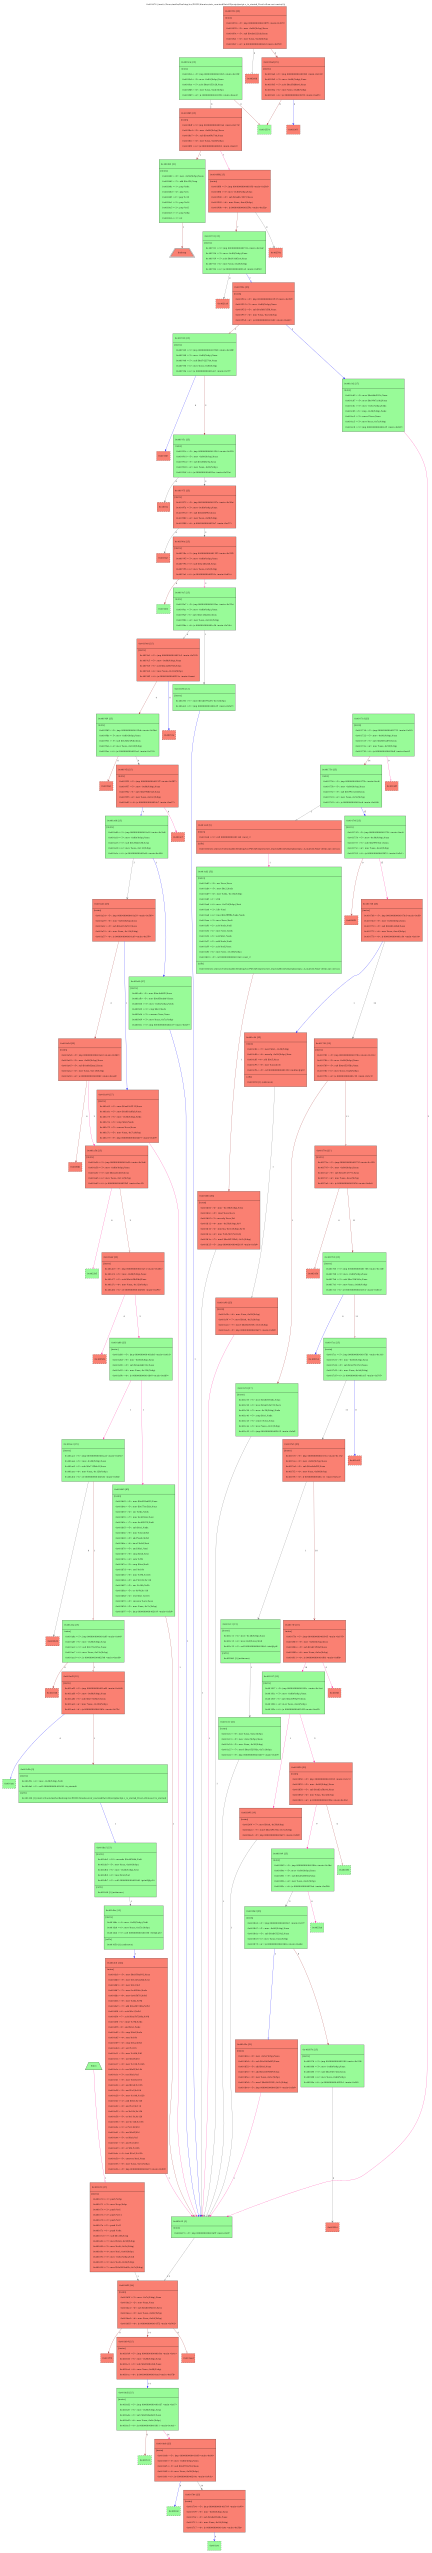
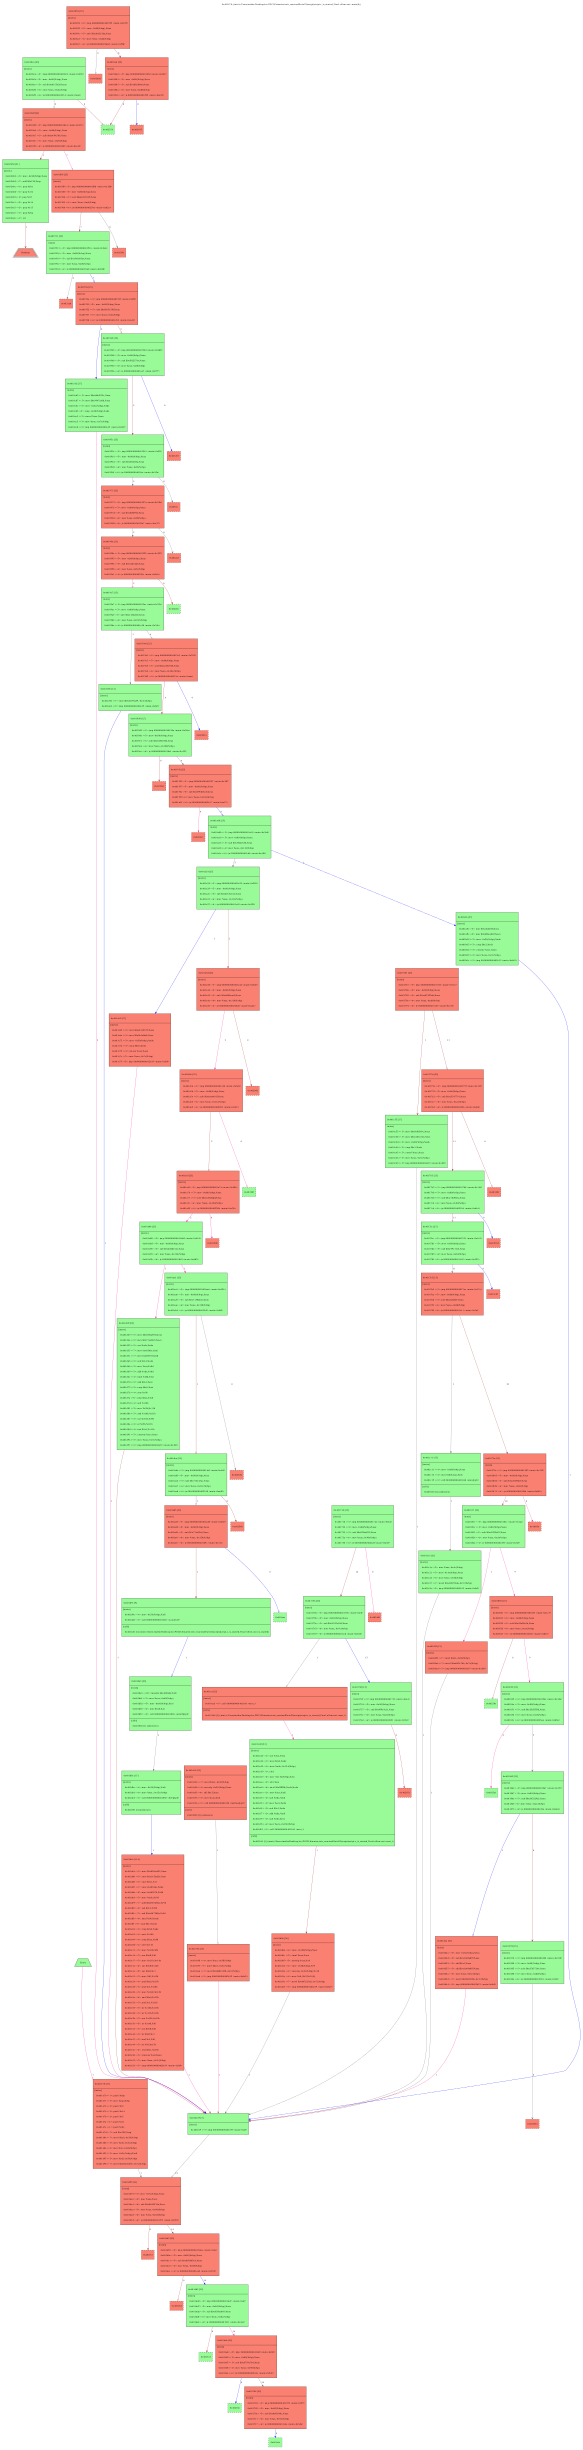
node "0x401a24 [25]": fillcolor salmon -> palegreen
node "0x401768 [25]": removed
edge "0x40169f [26]" -> "0x401eed": now "0x4016b9 [25]" -> "0x401eed"
